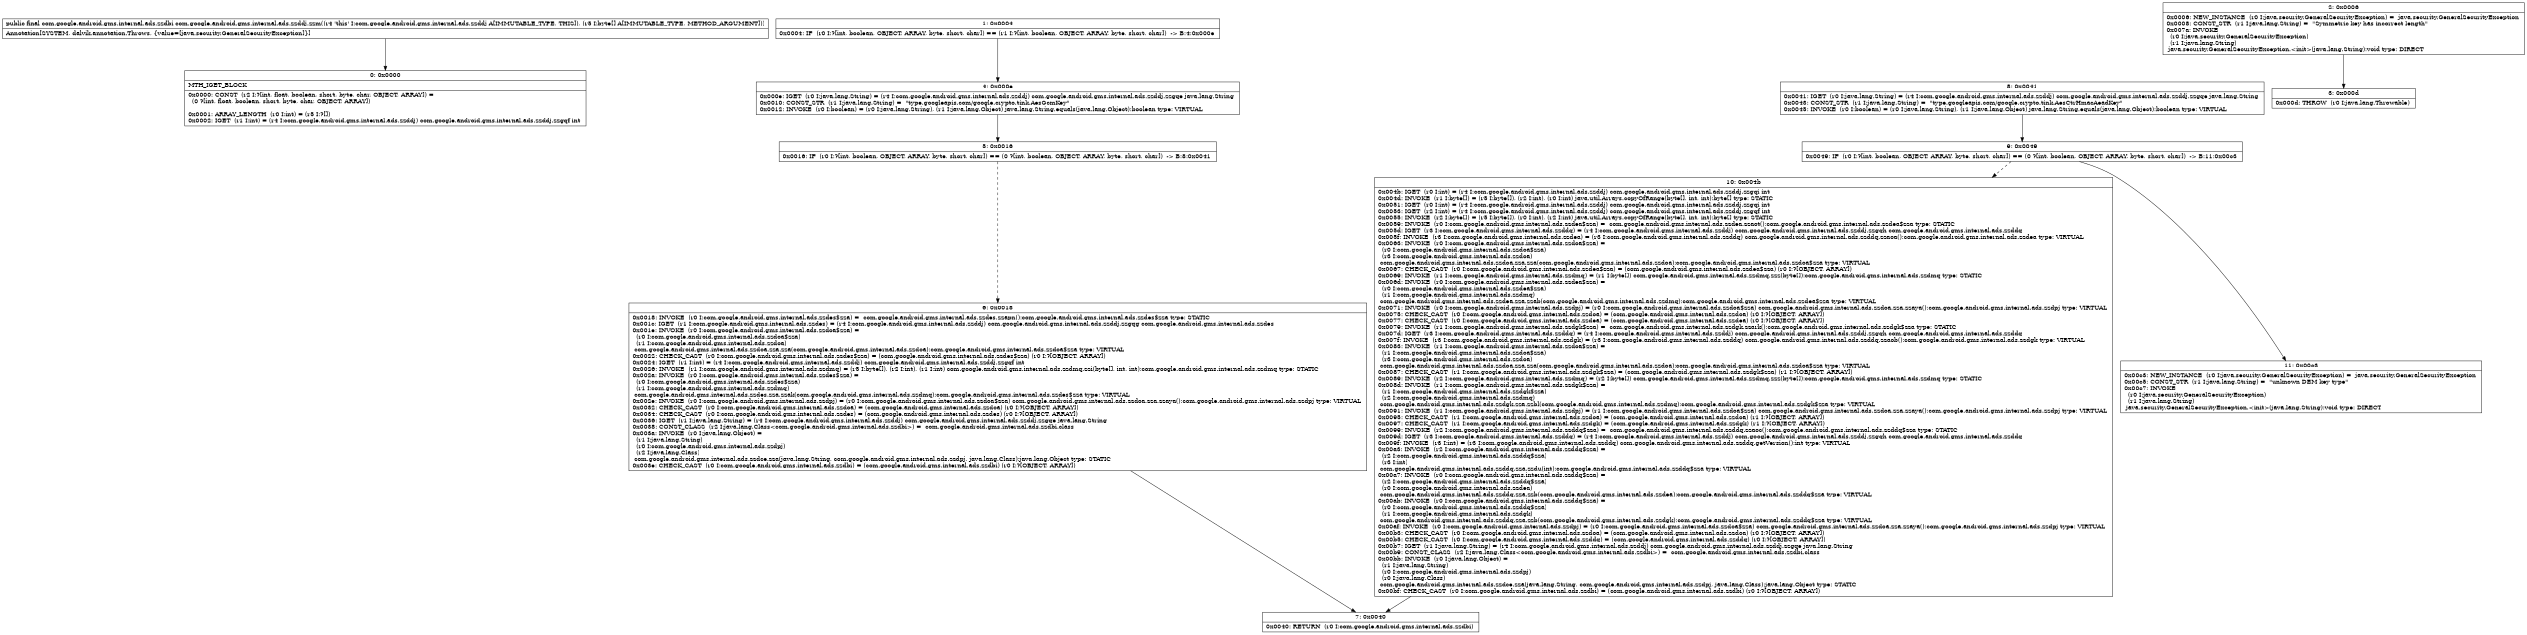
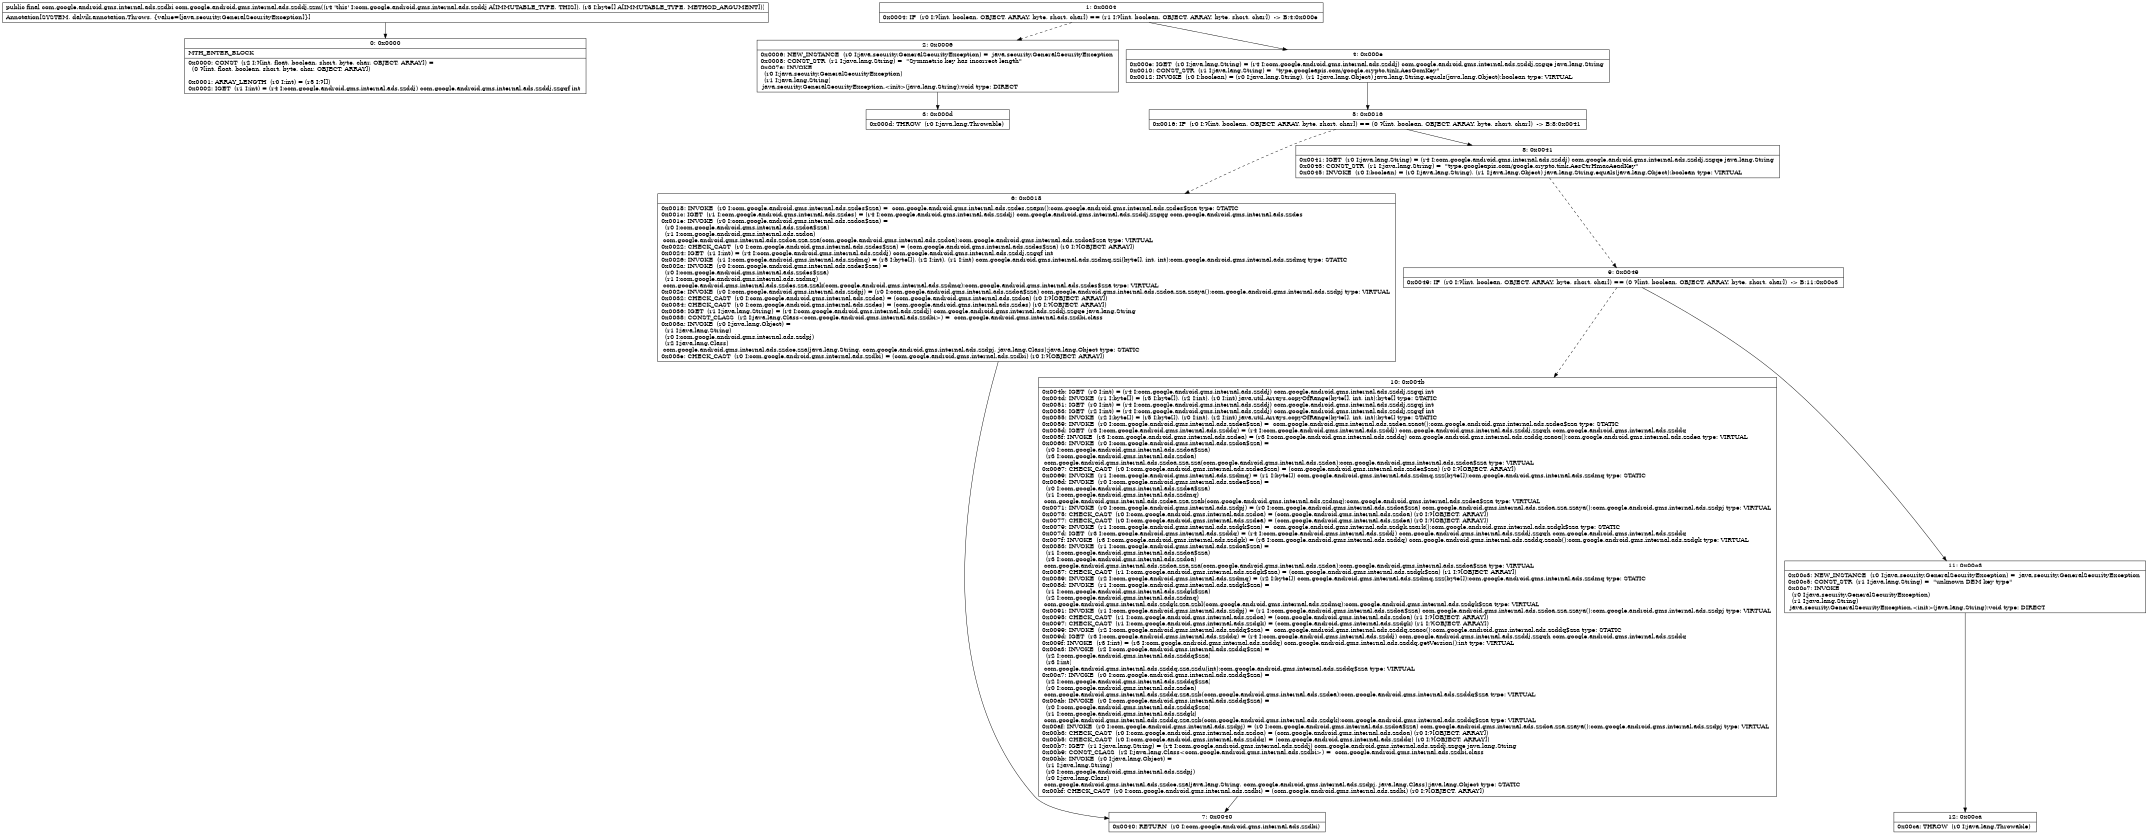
edge "1: 0x0004" -> "2: 0x0006": added
node "0: 0x0000": text "MTH_IGET_BLOCK" -> "MTH_ENTER_BLOCK"
edge "8: 0x0041" -> "9: 0x0049": style solid -> dashed
edge "5: 0x0016" -> "8: 0x0041": added
node "12: 0x00ca": added
